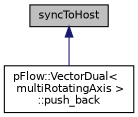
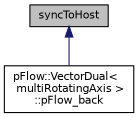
node "pFlow::VectorDual< multiRotatingAxis > ::push_back": label "pFlow::VectorDual< multiRotatingAxis > ::push_back" -> "pFlow::VectorDual< multiRotatingAxis > ::pFlow_back"
